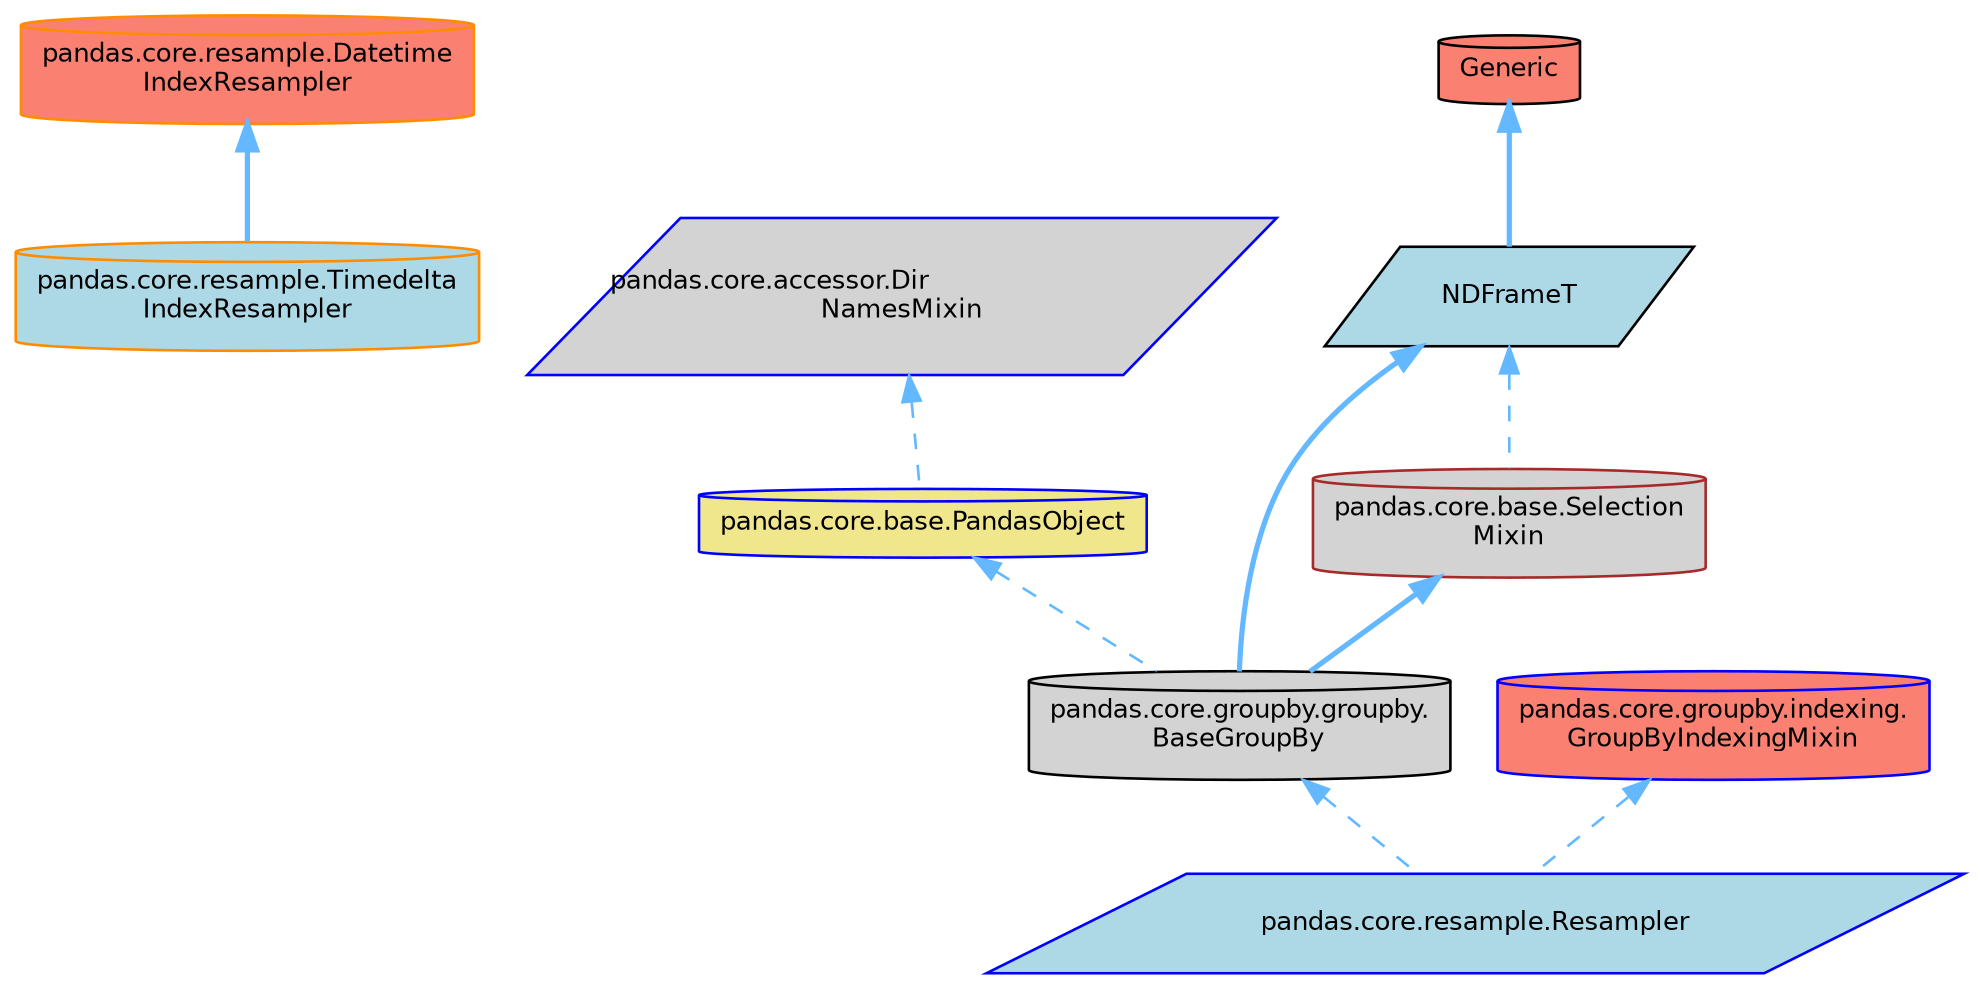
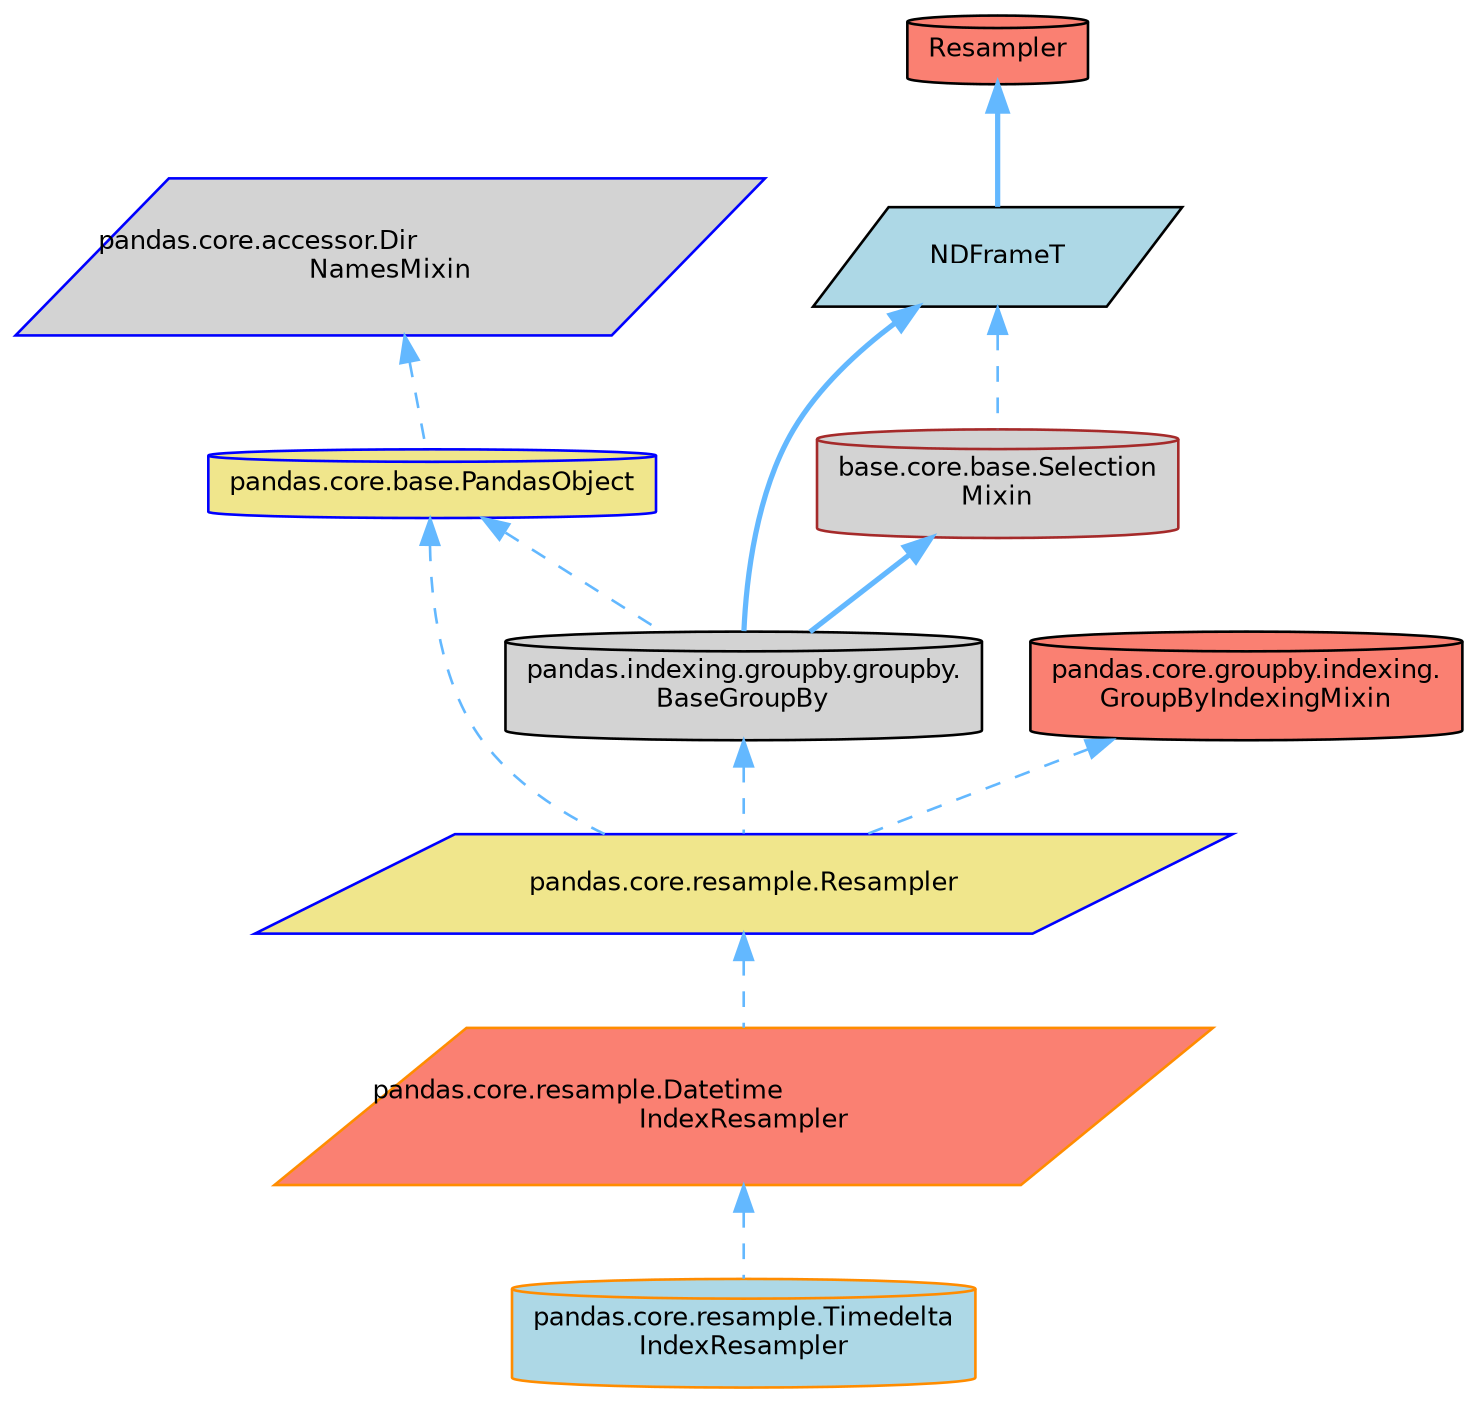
node "pandas.core.resample.Datetime IndexResampler": shape cylinder -> parallelogram
node "Generic": label "Generic" -> "Resampler"
edge "pandas.core.resample.Timedelta IndexResampler" -> "pandas.core.resample.Datetime IndexResampler": style bold -> dashed
node "pandas.core.base.Selection Mixin": label "pandas.core.base.Selection Mixin" -> "base.core.base.Selection Mixin"
edge "pandas.core.resample.Resampler" -> "pandas.core.base.PandasObject": added
node "pandas.core.groupby.groupby. BaseGroupBy": label "pandas.core.groupby.groupby. BaseGroupBy" -> "pandas.indexing.groupby.groupby. BaseGroupBy"
node "pandas.core.groupby.indexing. GroupByIndexingMixin": color blue -> black
node "pandas.core.resample.Resampler": fillcolor lightblue -> khaki
edge "pandas.core.resample.Datetime IndexResampler" -> "pandas.core.resample.Resampler": added
